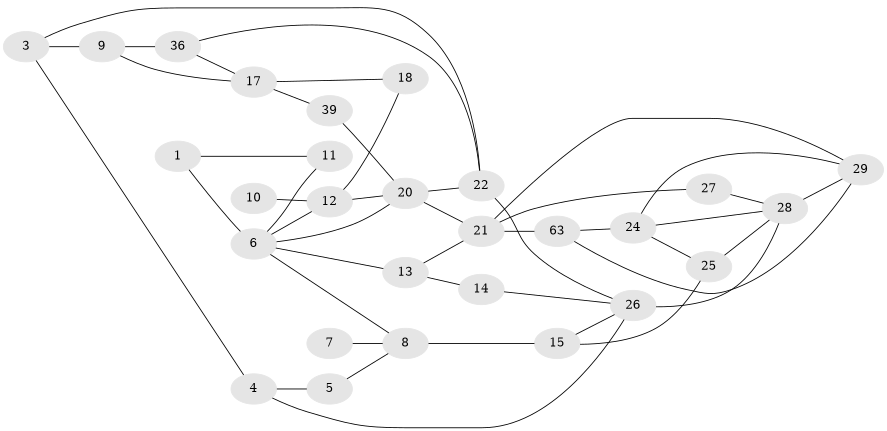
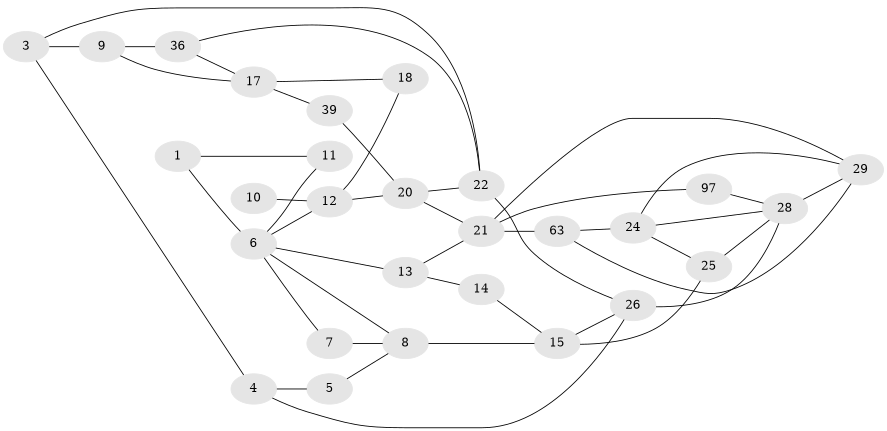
node "27": label "27" -> "97"
edge "20" -- "6": now "7" -- "6"
edge "14" -- "26": now "14" -- "15"
